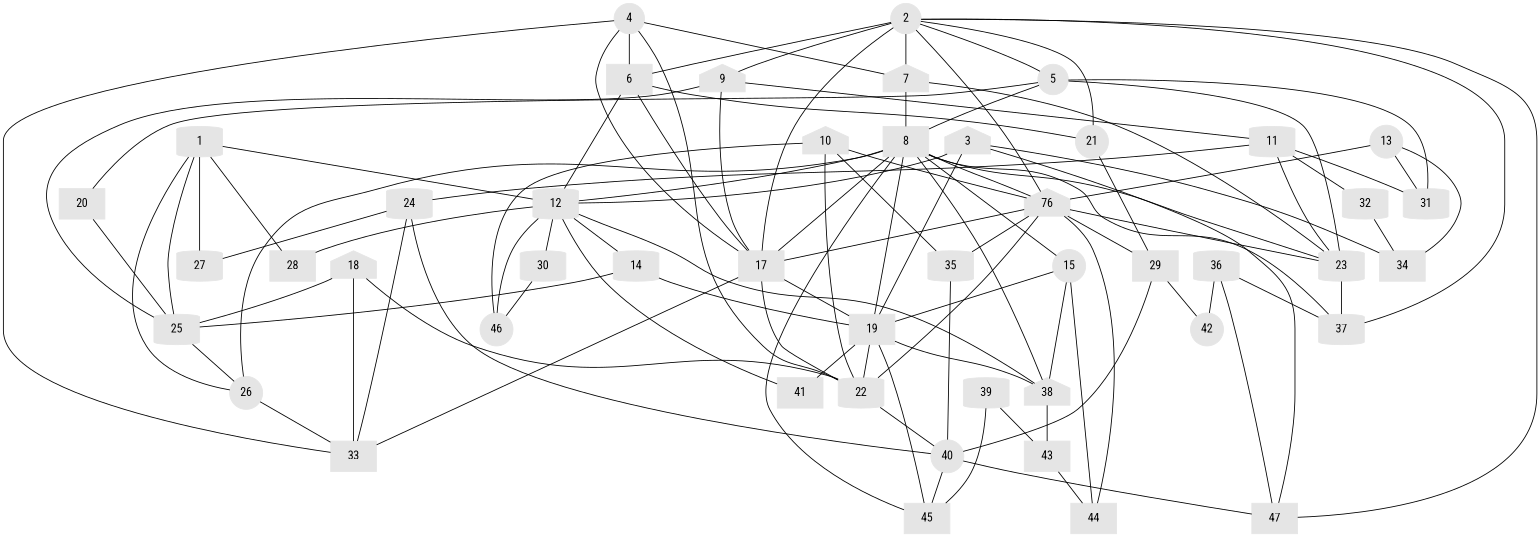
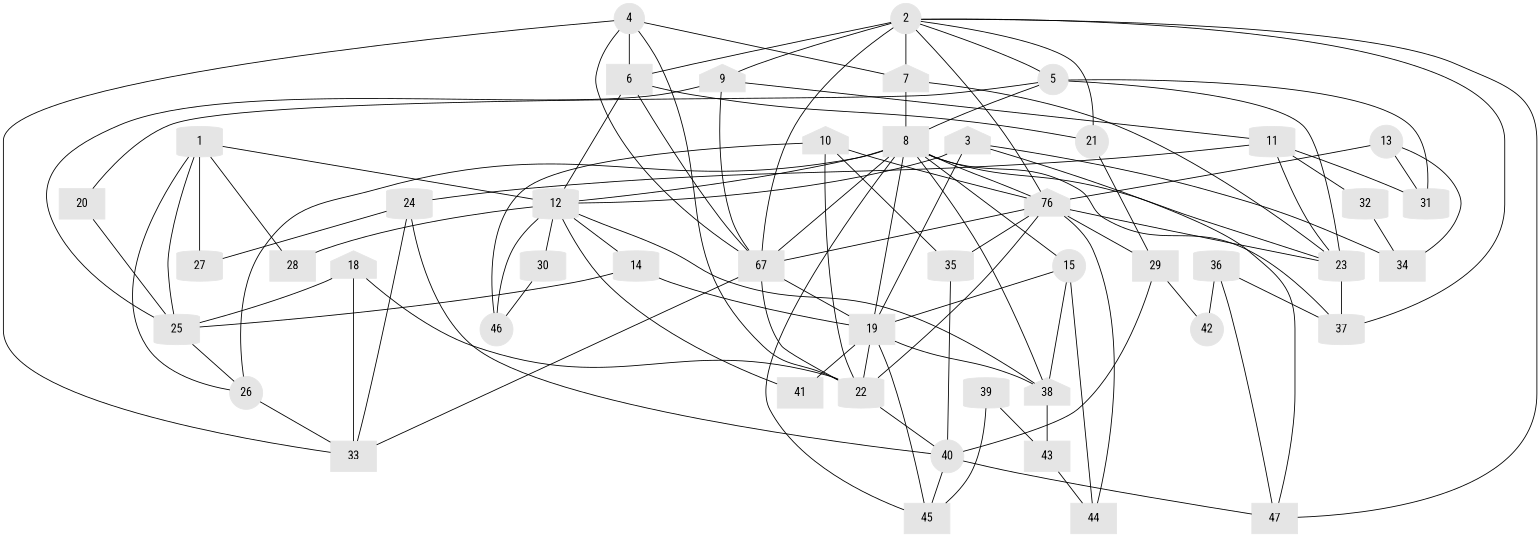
node "17": label "17" -> "67"
